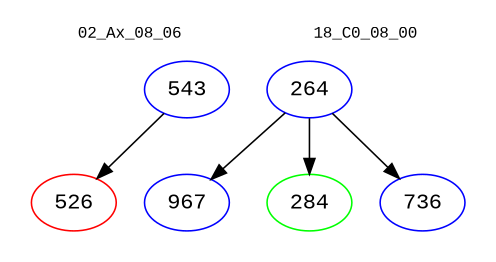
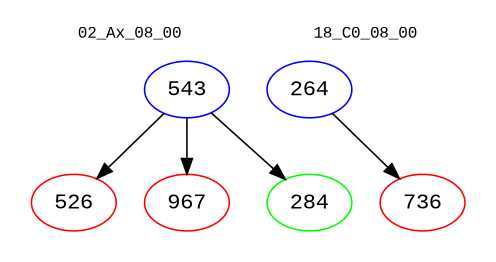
cluster "02_Ax_08_06": label "02_Ax_08_06" -> "02_Ax_08_00"
edge "264" -> "967": now "543" -> "967"
edge "264" -> "284": now "543" -> "284"
node "967": color blue -> red
node "736": color blue -> red
